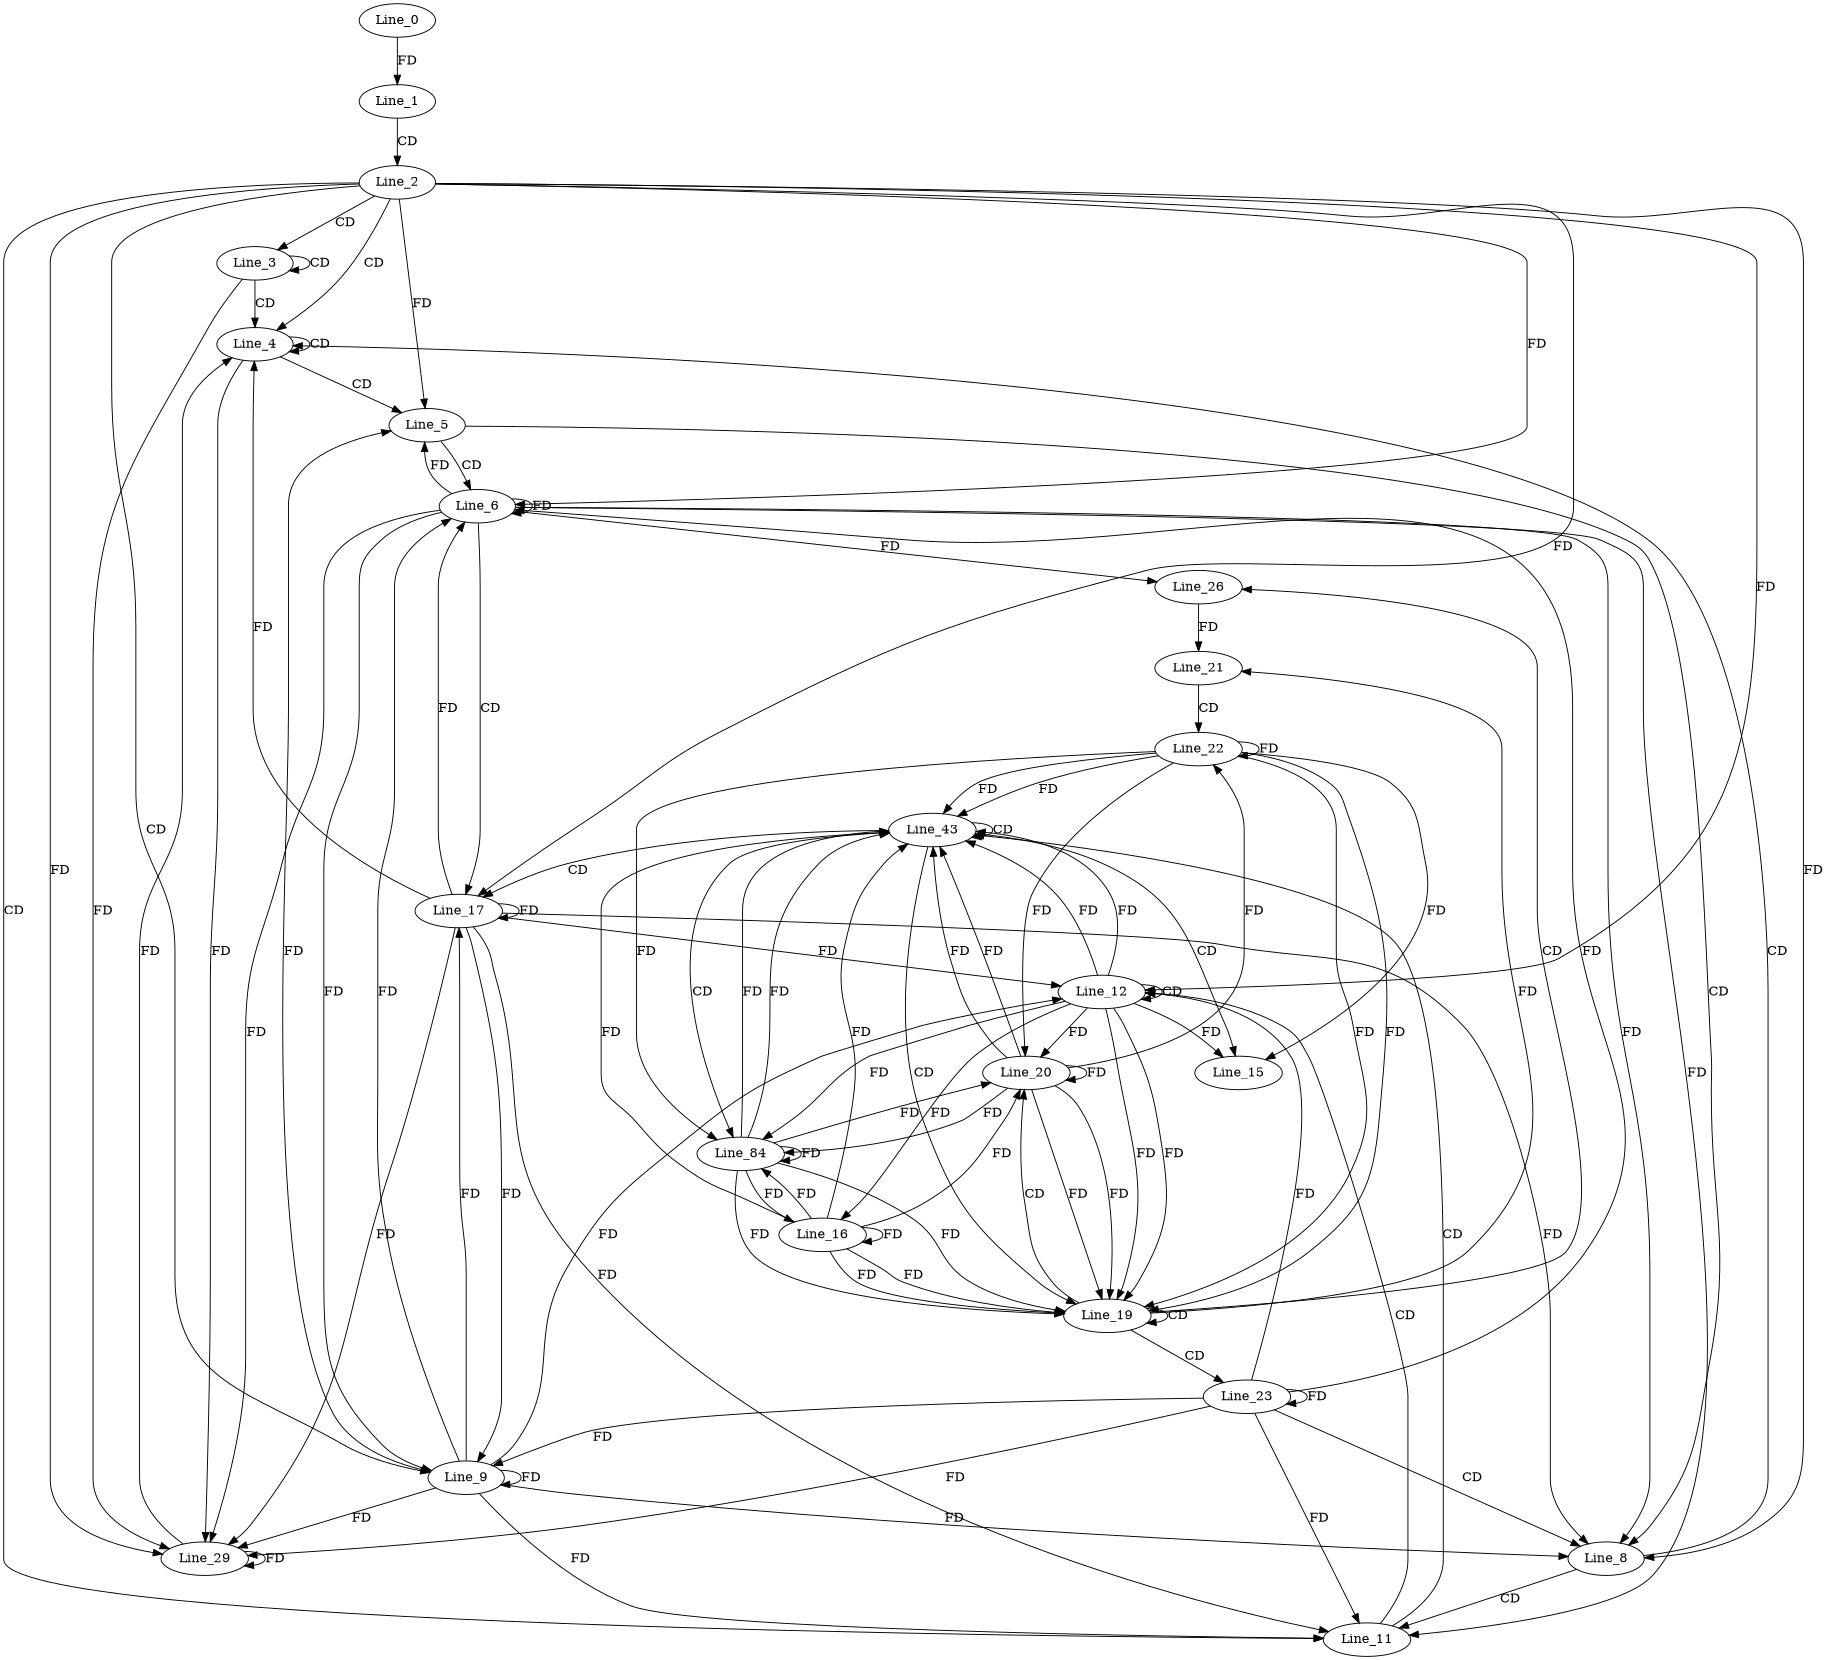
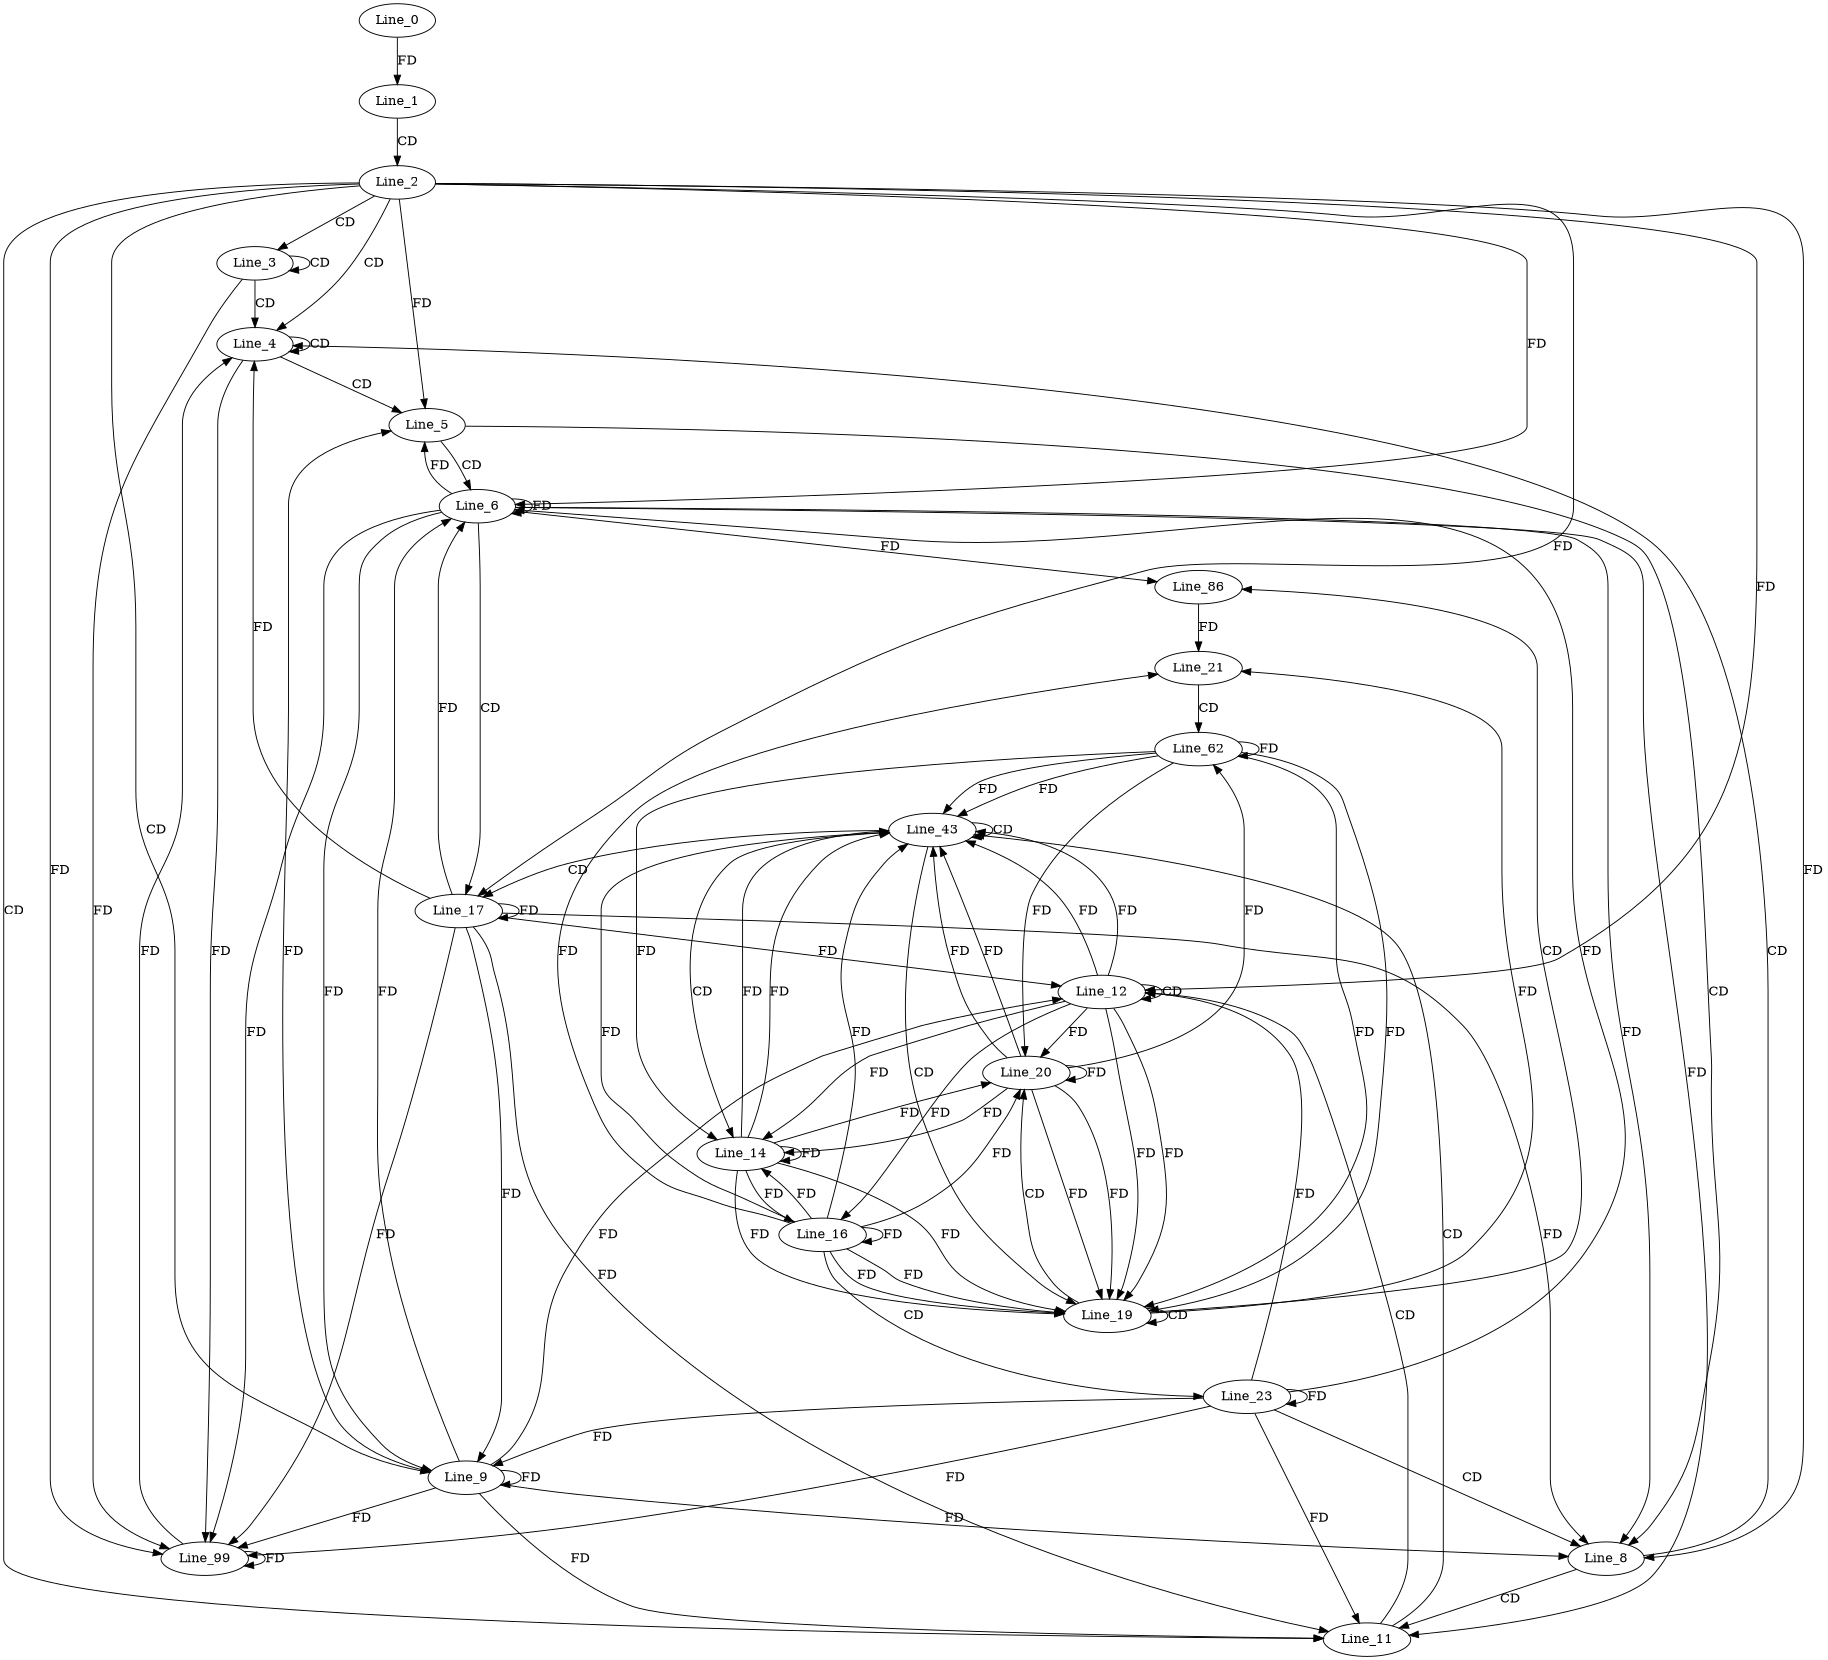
node "Line_26": label "Line_26" -> "Line_86"
node "Line_22": label "Line_22" -> "Line_62"
edge "Line_16" -> "Line_21": added, label "FD"
node "Line_15": removed
node "Line_84": label "Line_84" -> "Line_14"
edge "Line_9" -> "Line_17": removed, label "FD"
edge "Line_19" -> "Line_23": now "Line_16" -> "Line_23"
node "Line_29": label "Line_29" -> "Line_99"
